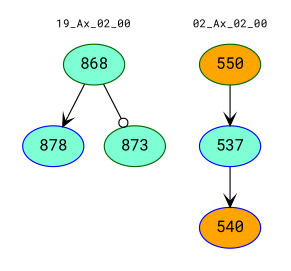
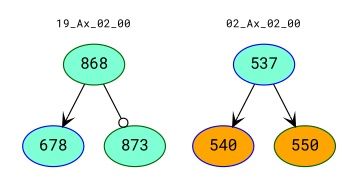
edge "550" -> "537": reversed
node "878": label "878" -> "678"
